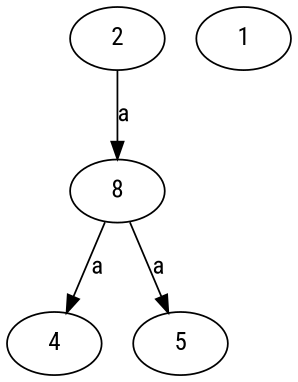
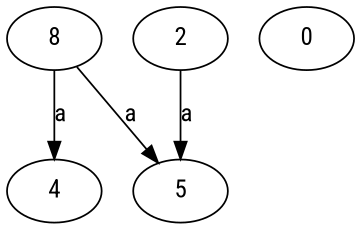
node "1": label "1" -> "0"
edge "2" -> "8": now "2" -> "5"
